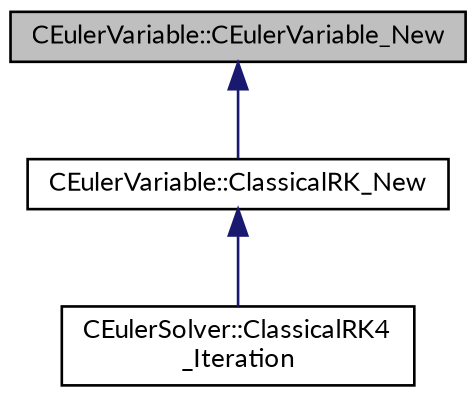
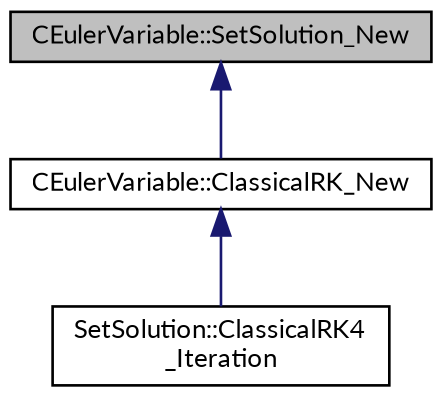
node "CEulerVariable::CEulerVariable_New": label "CEulerVariable::CEulerVariable_New" -> "CEulerVariable::SetSolution_New"
node "CEulerSolver::ClassicalRK4 _Iteration": label "CEulerSolver::ClassicalRK4 _Iteration" -> "SetSolution::ClassicalRK4 _Iteration"
